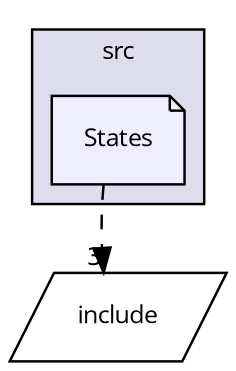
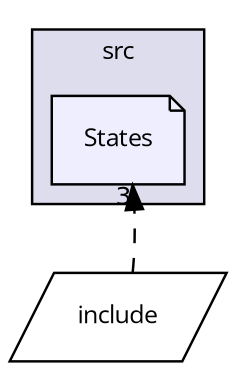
edge "States" -> "include": reversed
